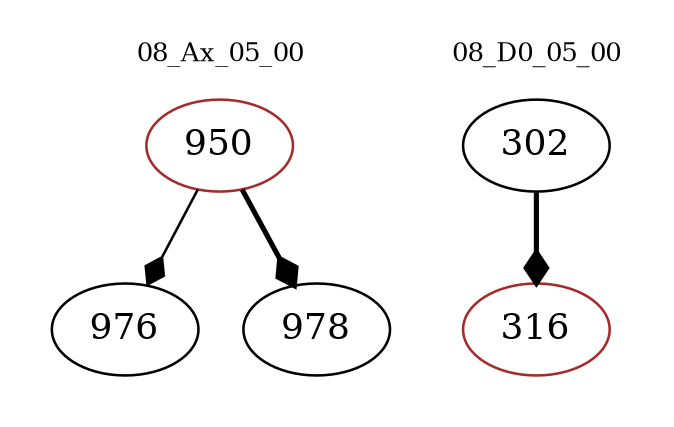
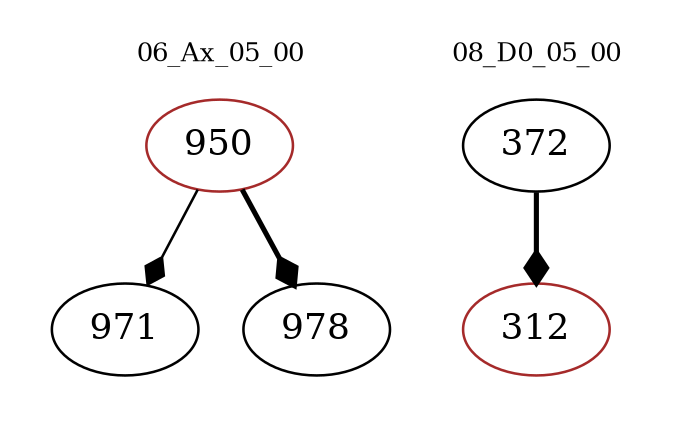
cluster "08_Ax_05_00": label "08_Ax_05_00" -> "06_Ax_05_00"
node "302": label "302" -> "372"
node "976": label "976" -> "971"
node "316": label "316" -> "312"
